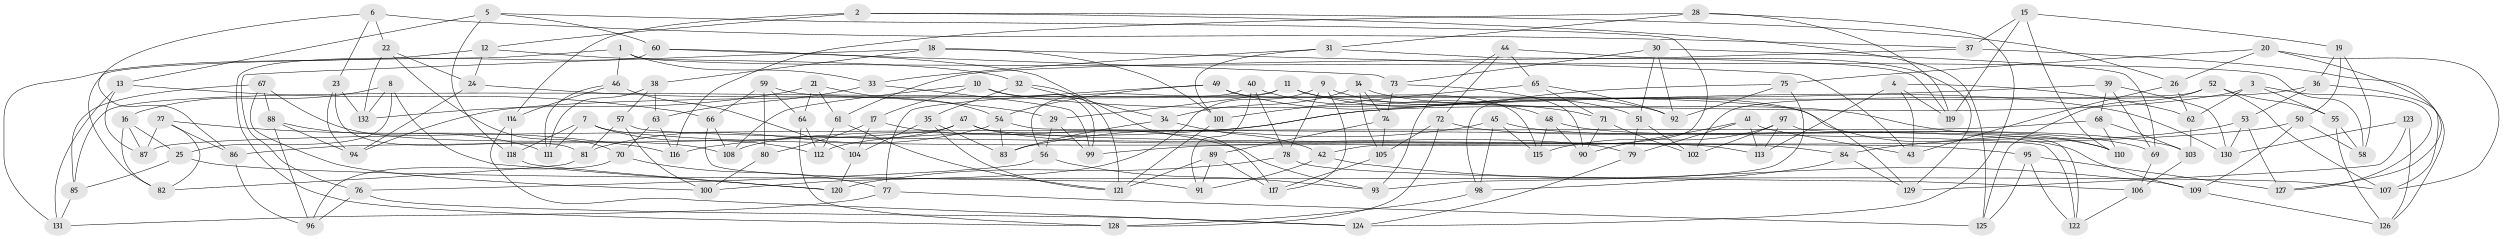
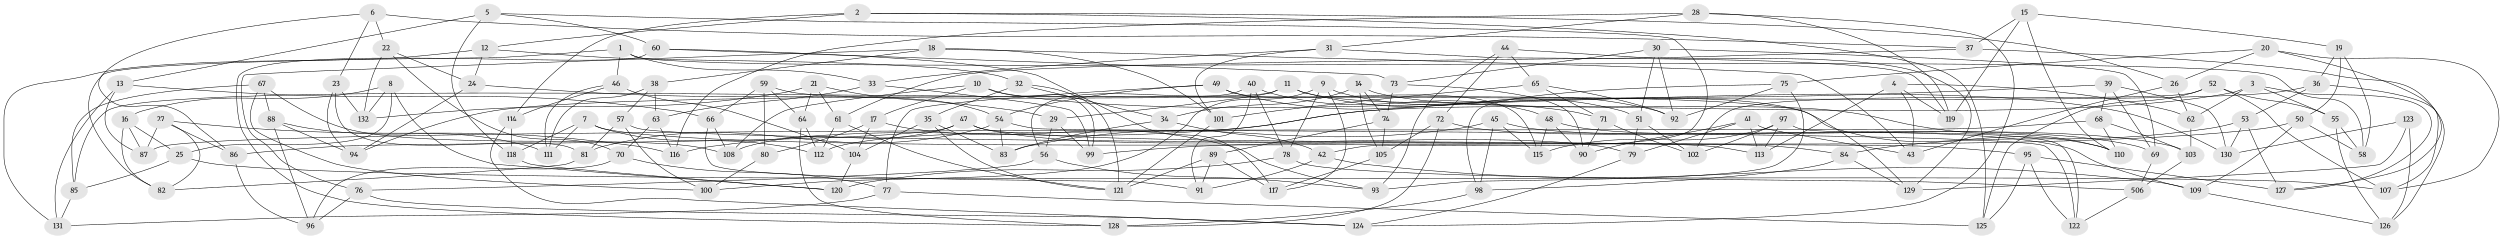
node "106": label "106" -> "506"
